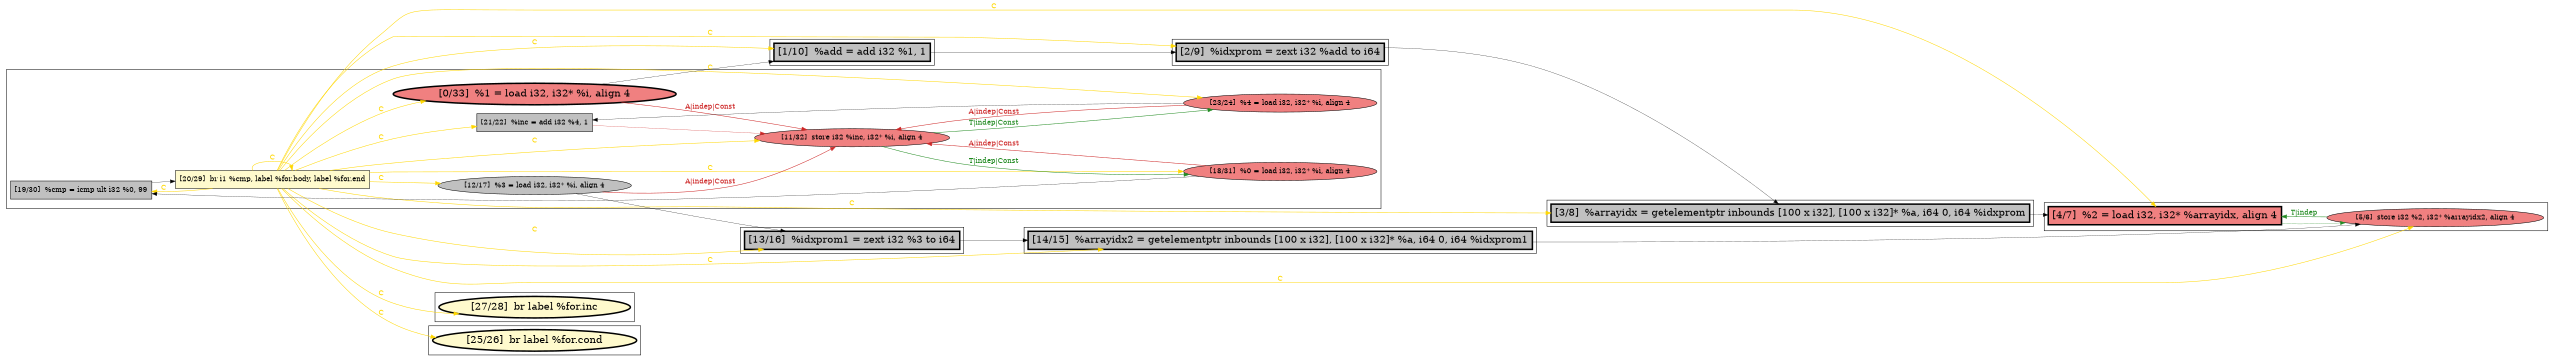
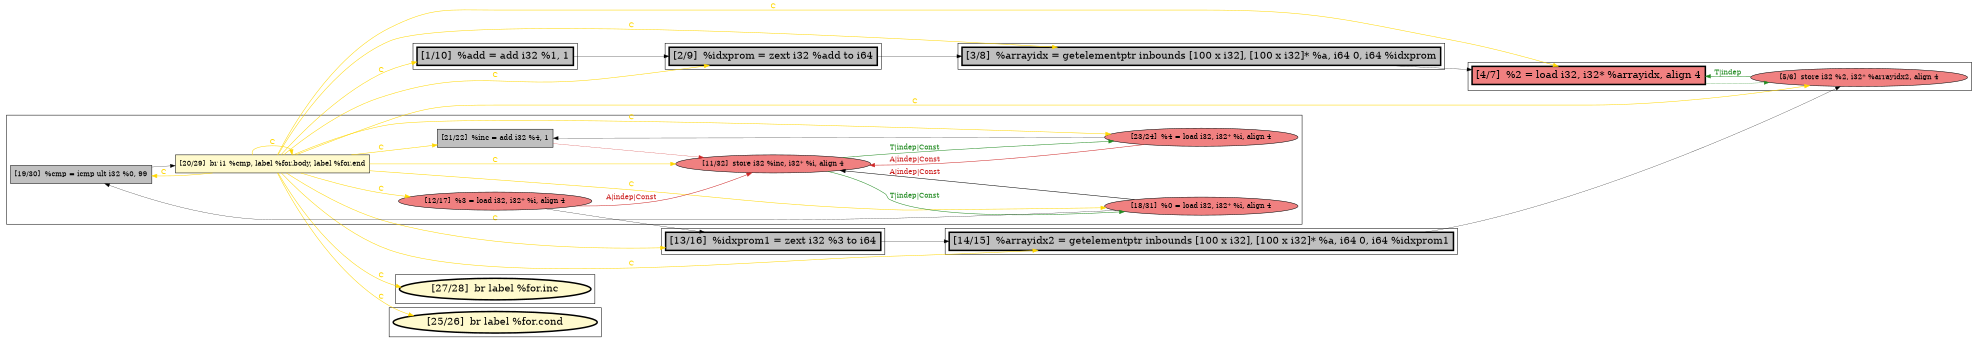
node "[0/33]  %1 = load i32, i32* %i, align 4": removed
edge "[18/31]  %0 = load i32, i32* %i, align 4" -> "[11/32]  store i32 %inc, i32* %i, align 4": color firebrick3 -> black
node "[12/17]  %3 = load i32, i32* %i, align 4": fillcolor grey -> lightcoral
